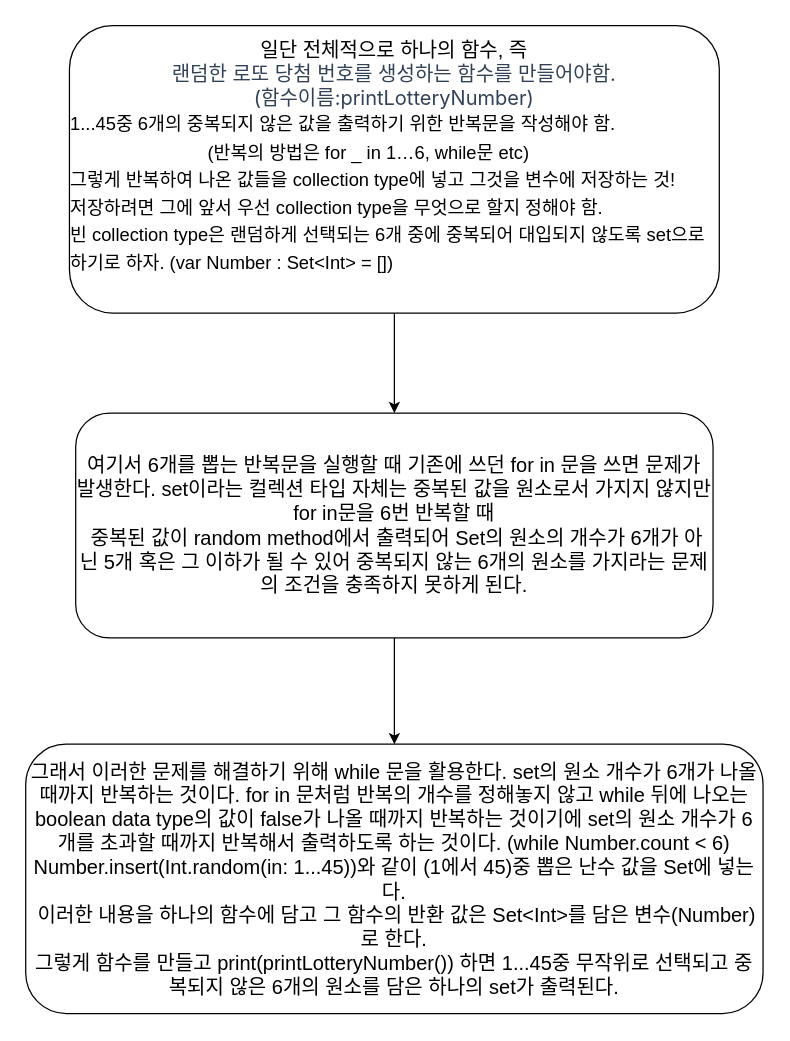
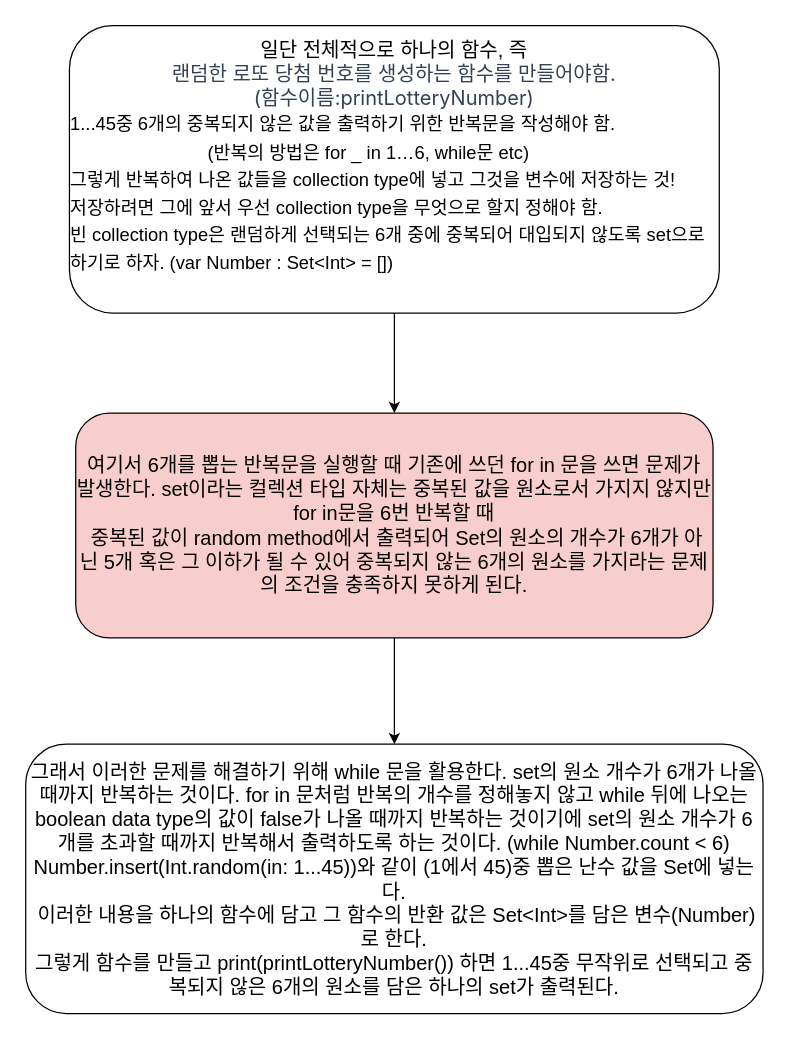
node "여기서 6개를 뽑는 반복문을 실행할 때 기존에 쓰던 for in 문을 쓰면 문제가 발생한다. set이라는 컬렉션 타입 자체는 중복된 값을 원소로서 가지지 않지만 for in문을 6번 반복할 때 중복된 값이 random method에서 출력되어 Set의 원소의 개수가 6개가 아닌 5개 혹은 그 이하가 될 수 있어 중복되지 않는 6개의 원소를 가지라는 문제의 조건을 충족하지 못하게 된다.": fillcolor #ffffff -> #f8cecc
